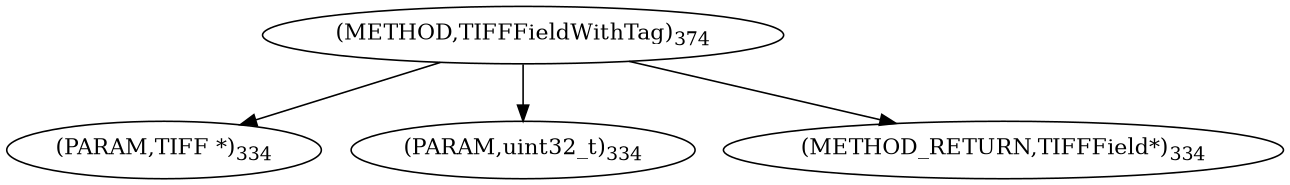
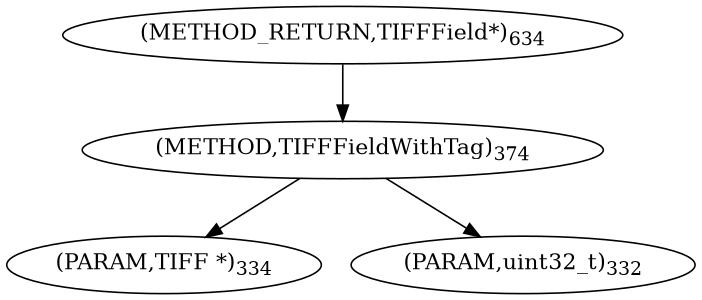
edge "(METHOD,TIFFFieldWithTag)" -> "(METHOD_RETURN,TIFFField*)": reversed
node "(PARAM,uint32_t)": text "334" -> "332"
node "(METHOD_RETURN,TIFFField*)": text "334" -> "634"
